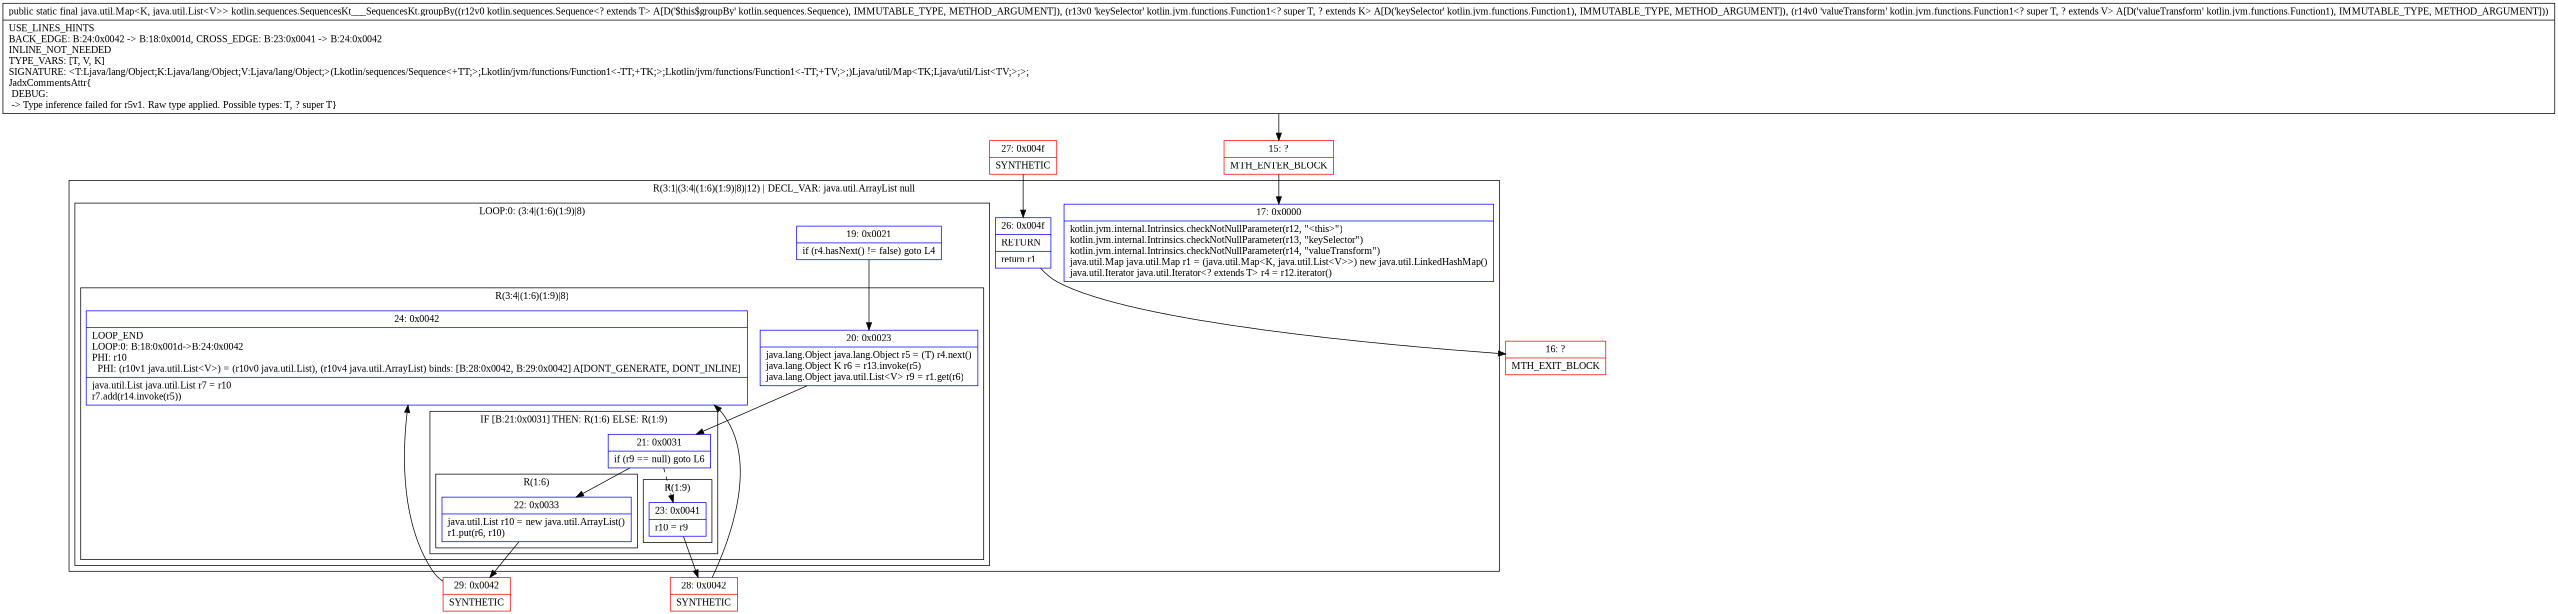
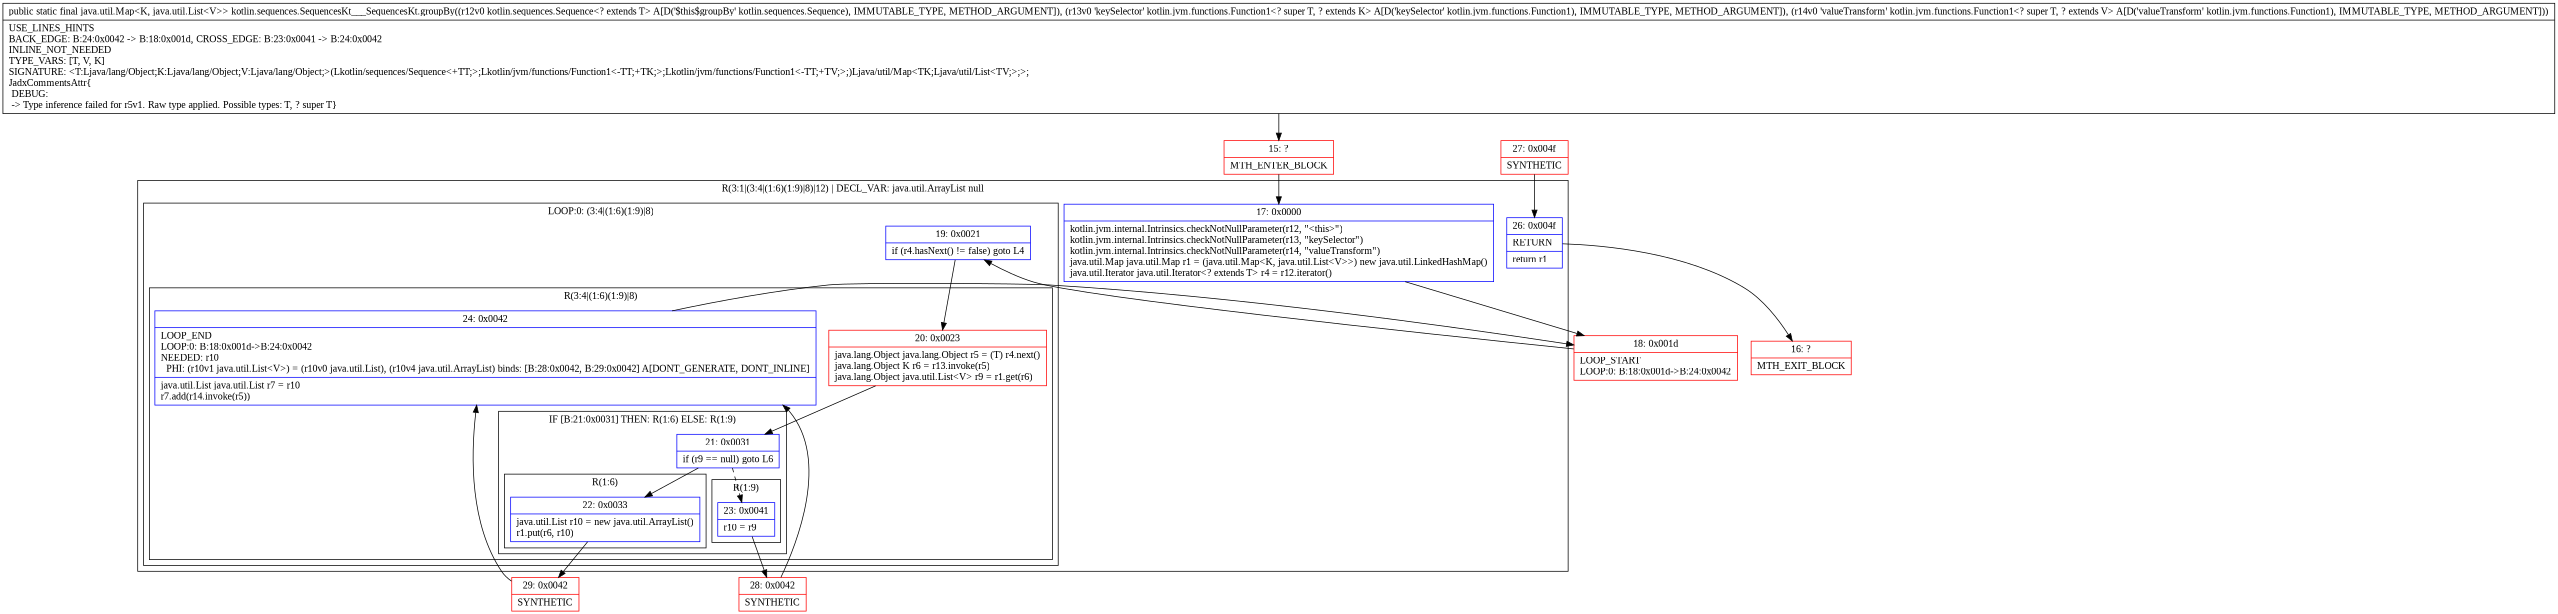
node "24: 0x0042": text "PHI: r10" -> "NEEDED: r10"
node "20: 0x0023": color blue -> red
node "18: 0x001d": added
